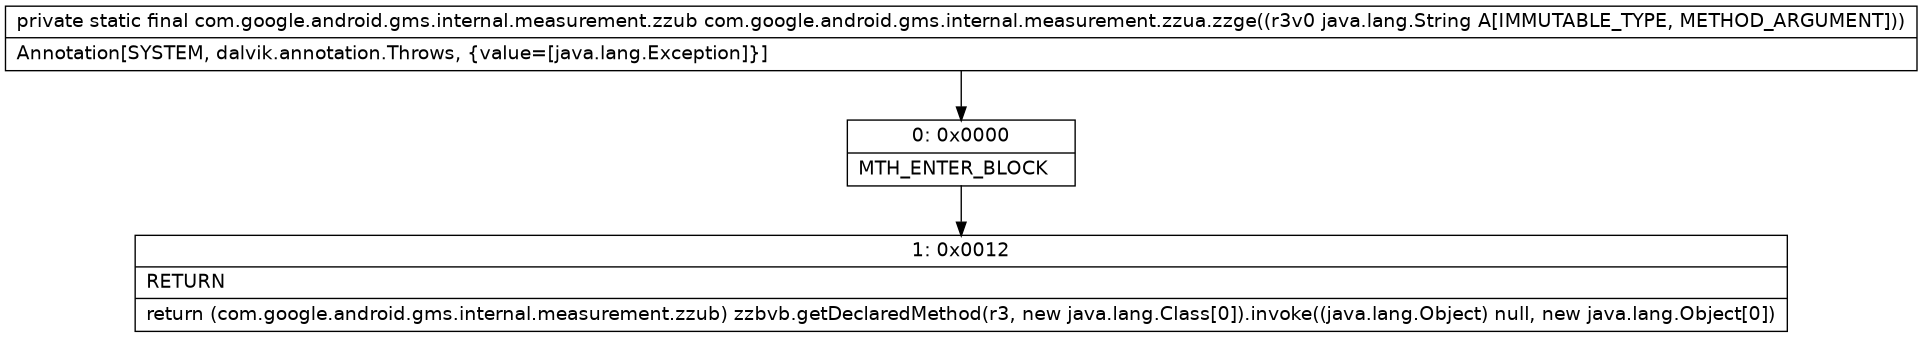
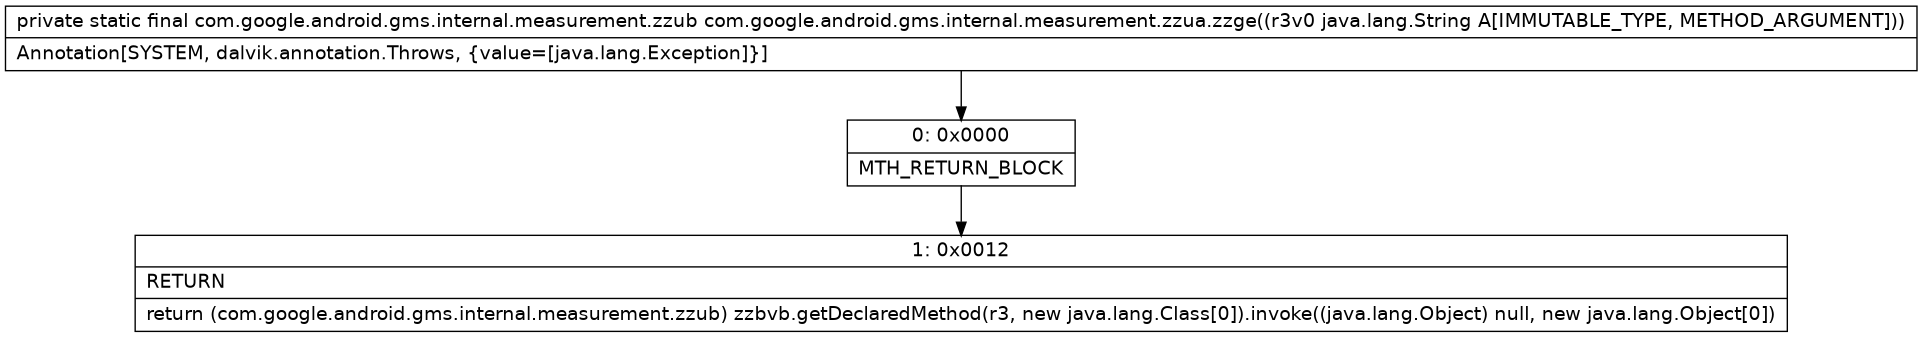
node "0: 0x0000": text "MTH_ENTER_BLOCK" -> "MTH_RETURN_BLOCK"
